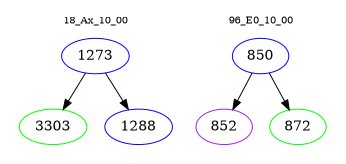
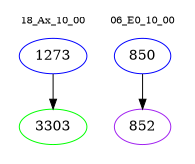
cluster "96_E0_10_00": label "96_E0_10_00" -> "06_E0_10_00"
node "1288": removed
node "872": removed
